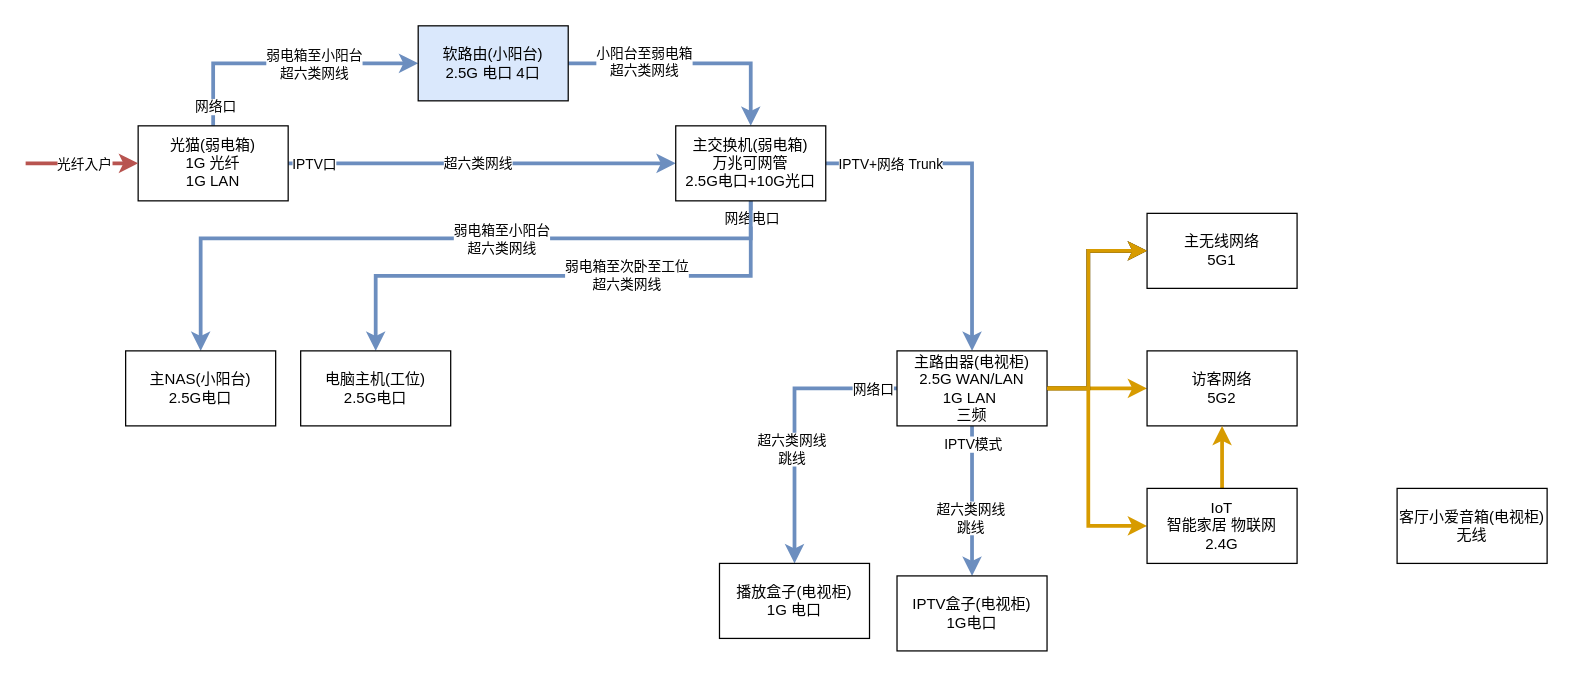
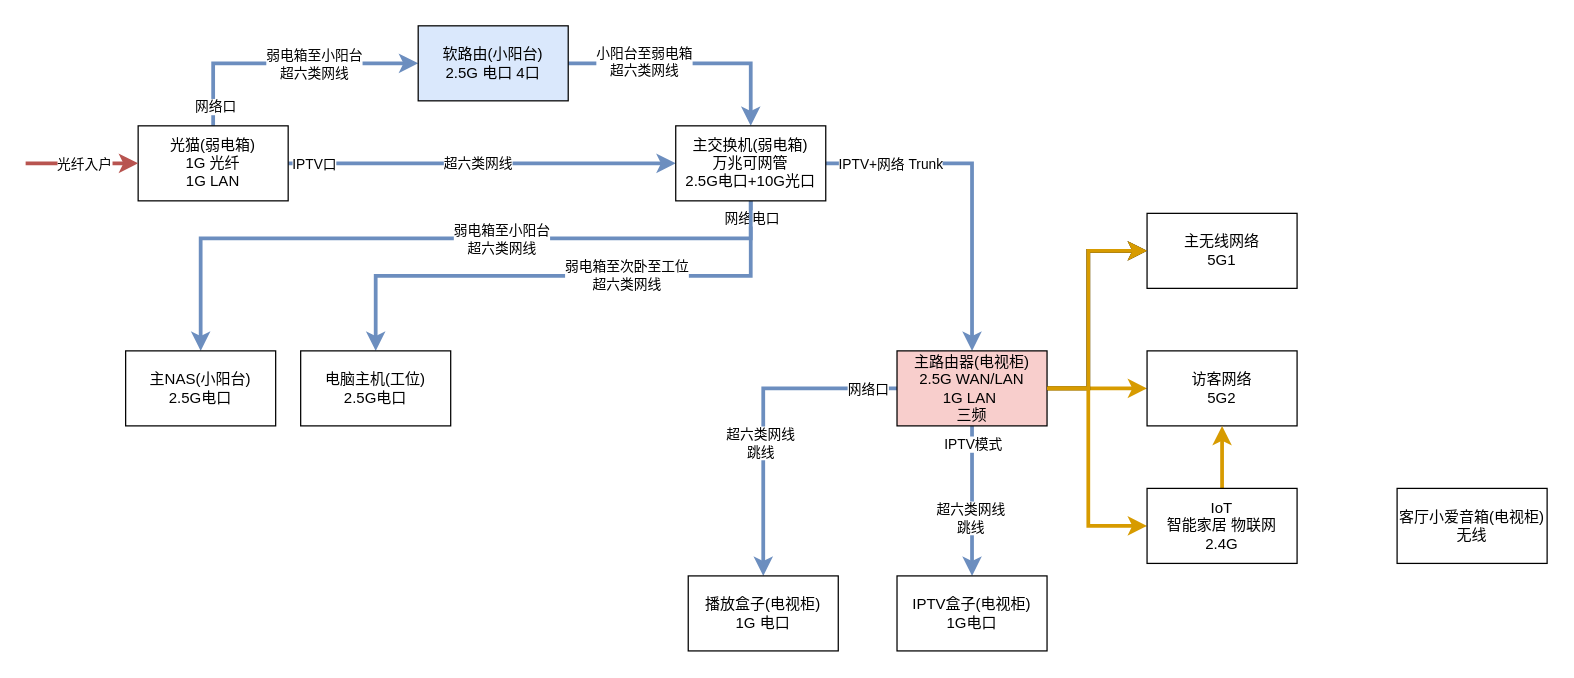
node "主路由器(电视柜) 2.5G WAN/LAN 1G LAN 三频": fillcolor #ffffff -> #f8cecc
node "播放盒子(电视柜) 1G 电口": moved (794, 601) -> (763, 613)
